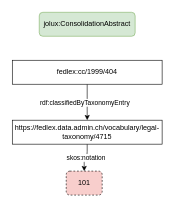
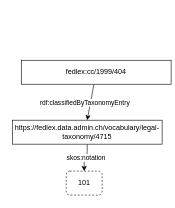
node "jolux:ConsolidationAbstract": removed
node "fedlex:cc/1999/404": moved (87, 72) -> (96, 72)
node "101": fillcolor #f8cecc -> #ffffff
